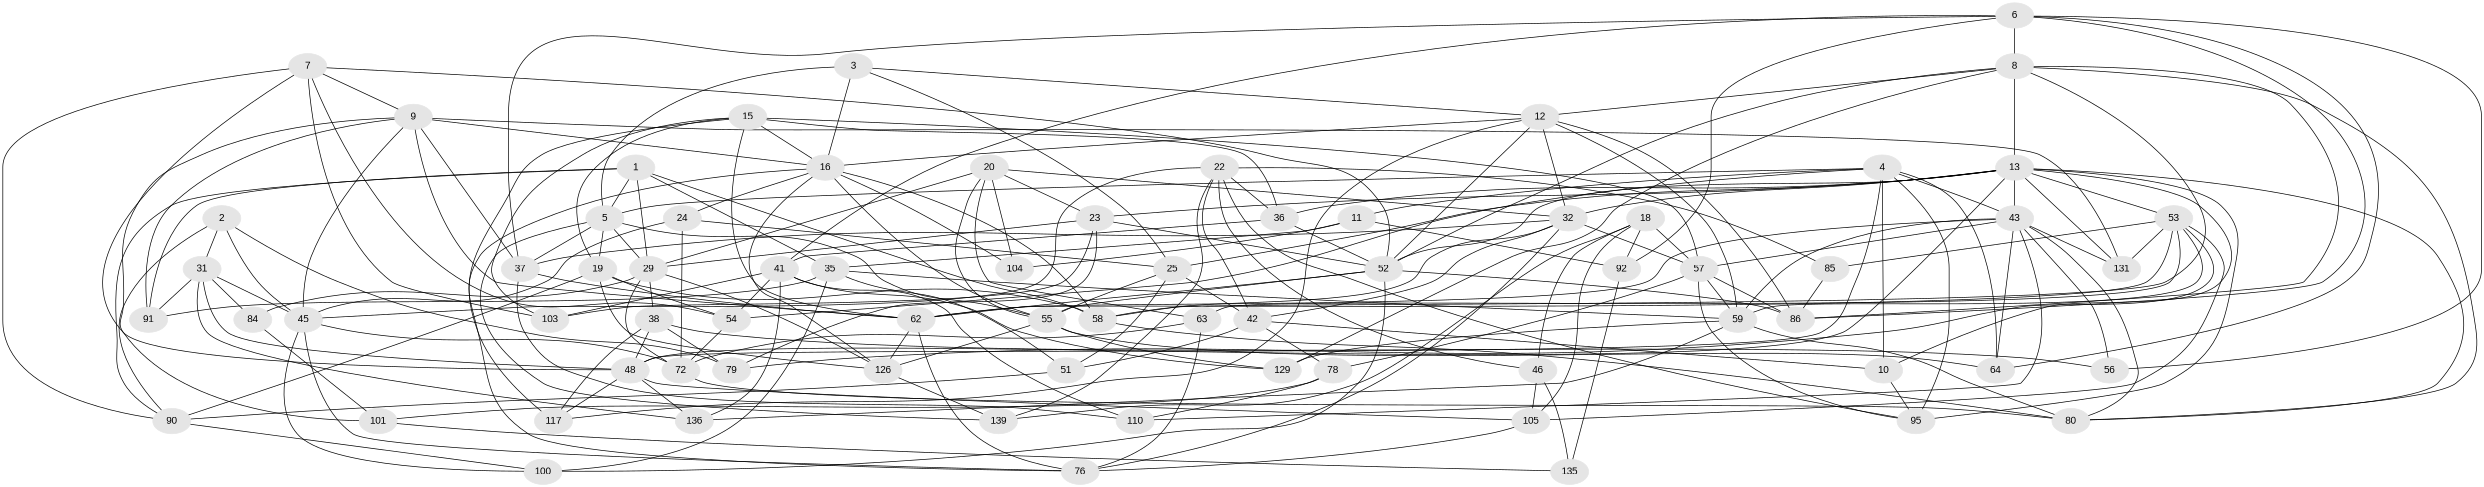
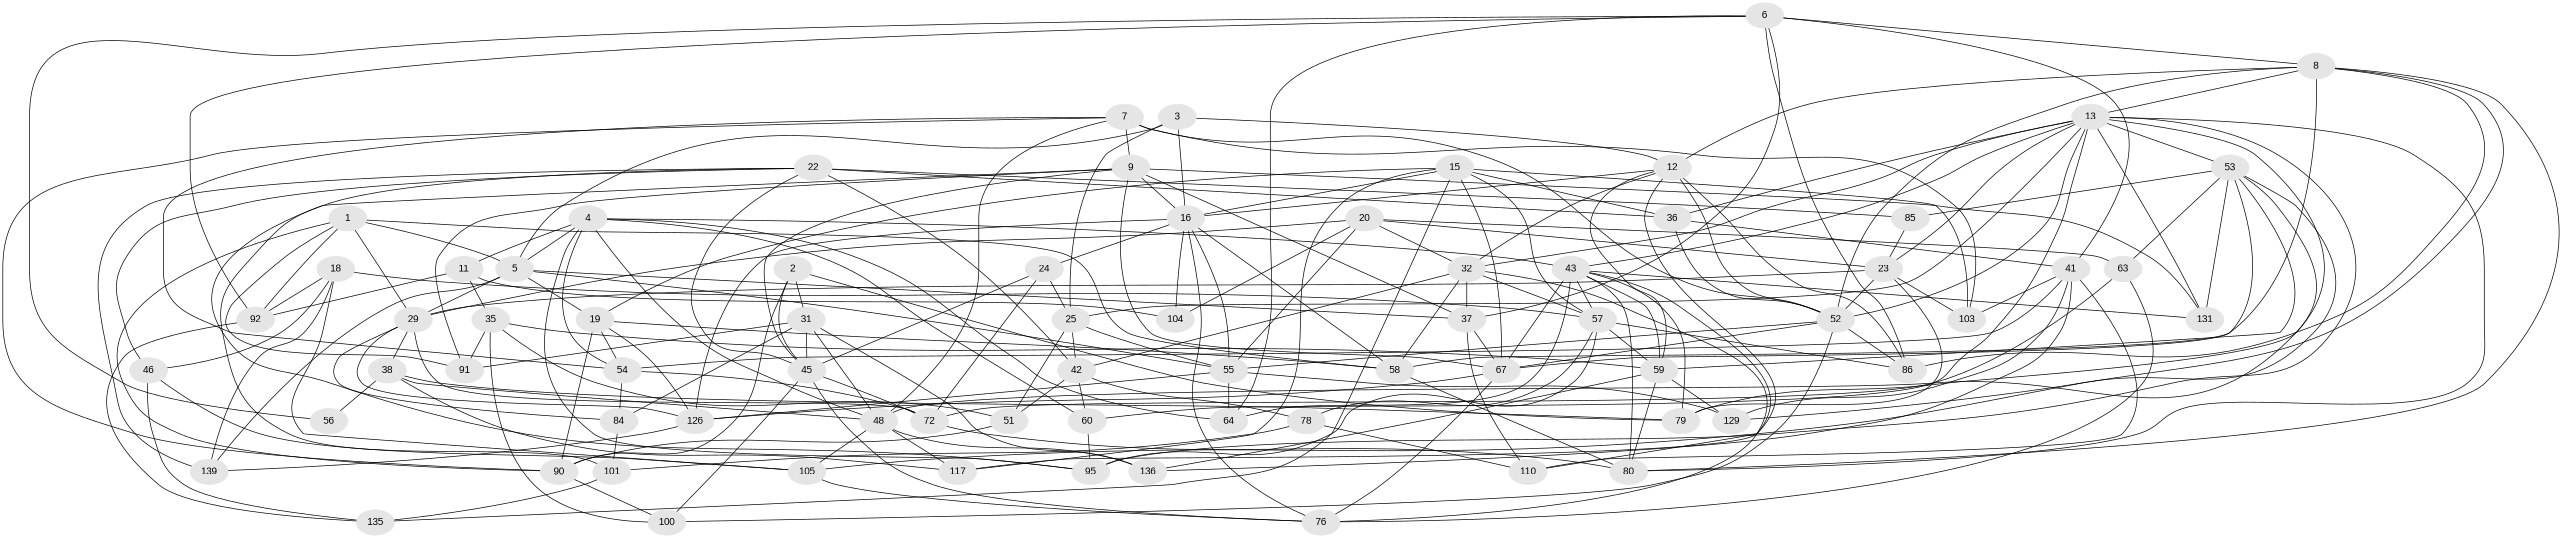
edge "1" -- "35": now "1" -- "92"
edge "43" -- "56": now "43" -- "79"
edge "85" -- "86": now "85" -- "23"
node "62": label "62" -> "67"
node "10": label "10" -> "60"
edge "54" -- "84": added
edge "15" -- "135": added
